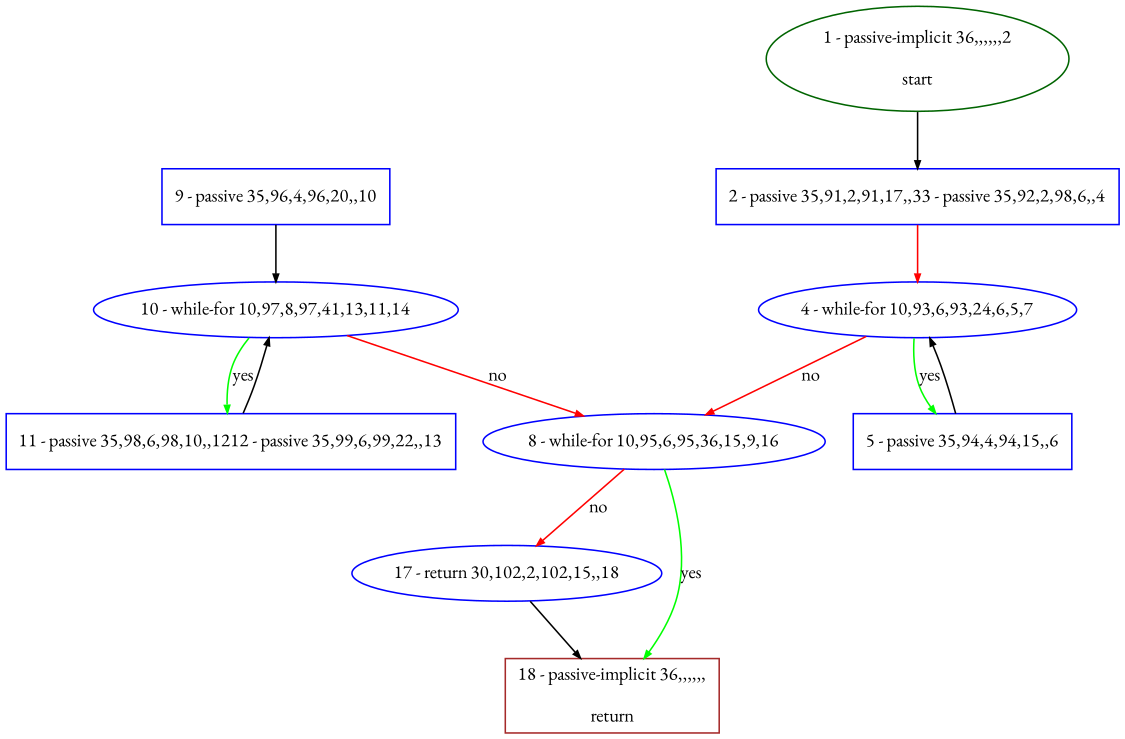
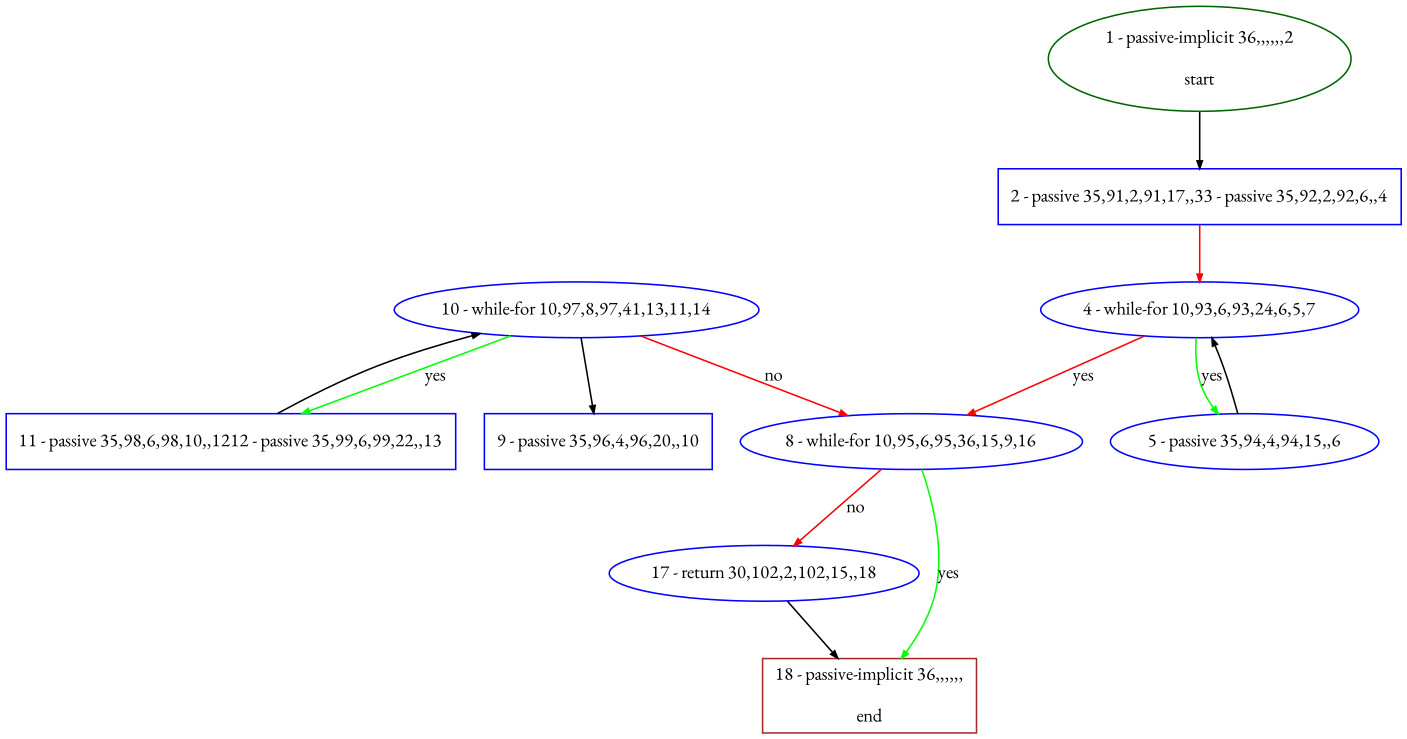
node "2 - passive 35,91,2,91,17,,33 - passive 35,92,2,98,6,,4": label "2 - passive 35,91,2,91,17,,33 - passive 35,92,2,98,6,,4" -> "2 - passive 35,91,2,91,17,,33 - passive 35,92,2,92,6,,4"
edge "9 - passive 35,96,4,96,20,,10" -> "10 - while-for 10,97,8,97,41,13,11,14": reversed
edge "4 - while-for 10,93,6,93,24,6,5,7" -> "8 - while-for 10,95,6,95,36,15,9,16": label "no" -> "yes"
node "5 - passive 35,94,4,94,15,,6": shape box -> ellipse
node "18 - passive-implicit 36,,,,,, return": label "18 - passive-implicit 36,,,,,, return" -> "18 - passive-implicit 36,,,,,, end"
